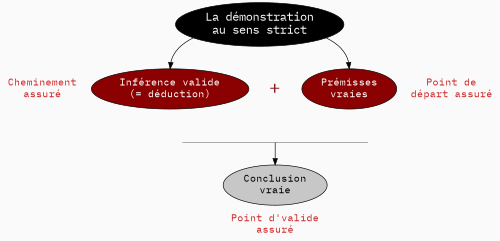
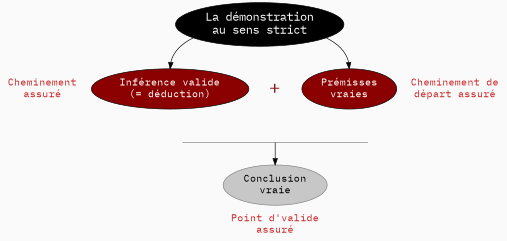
node "Point de départ assuré": label "Point de départ assuré" -> "Cheminement de départ assuré"
node "Conclusion vraie": color black -> grey50
